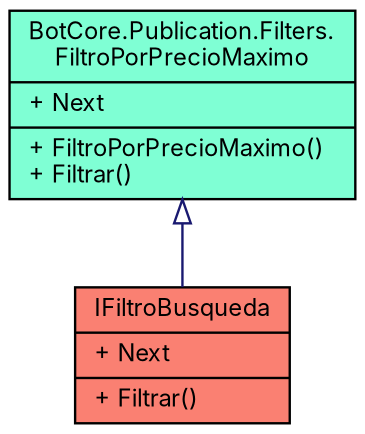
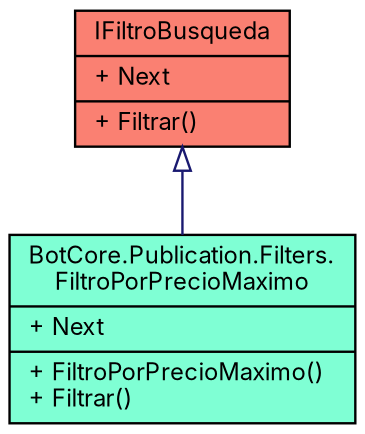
edge "IFiltroBusqueda" -> "BotCore.Publication.Filters.": reversed
